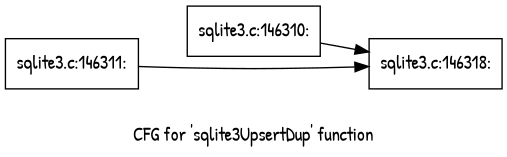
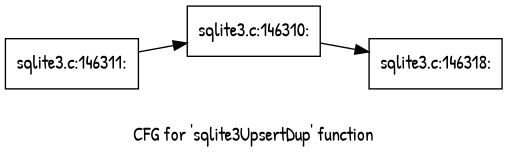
edge "sqlite3.c:146311:" -> "sqlite3.c:146318:": now "sqlite3.c:146311:" -> "sqlite3.c:146310:"
